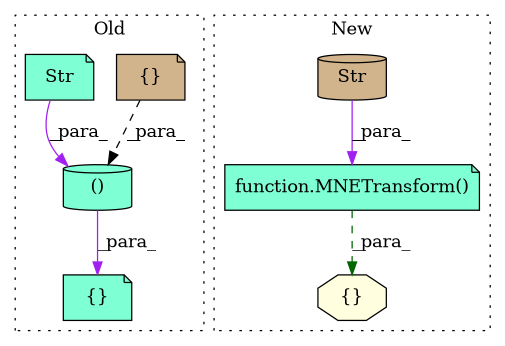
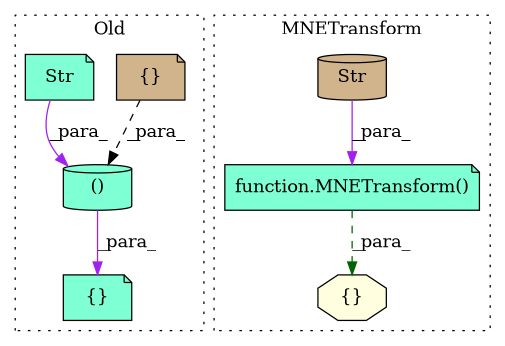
cluster "New": label "New" -> "MNETransform"
